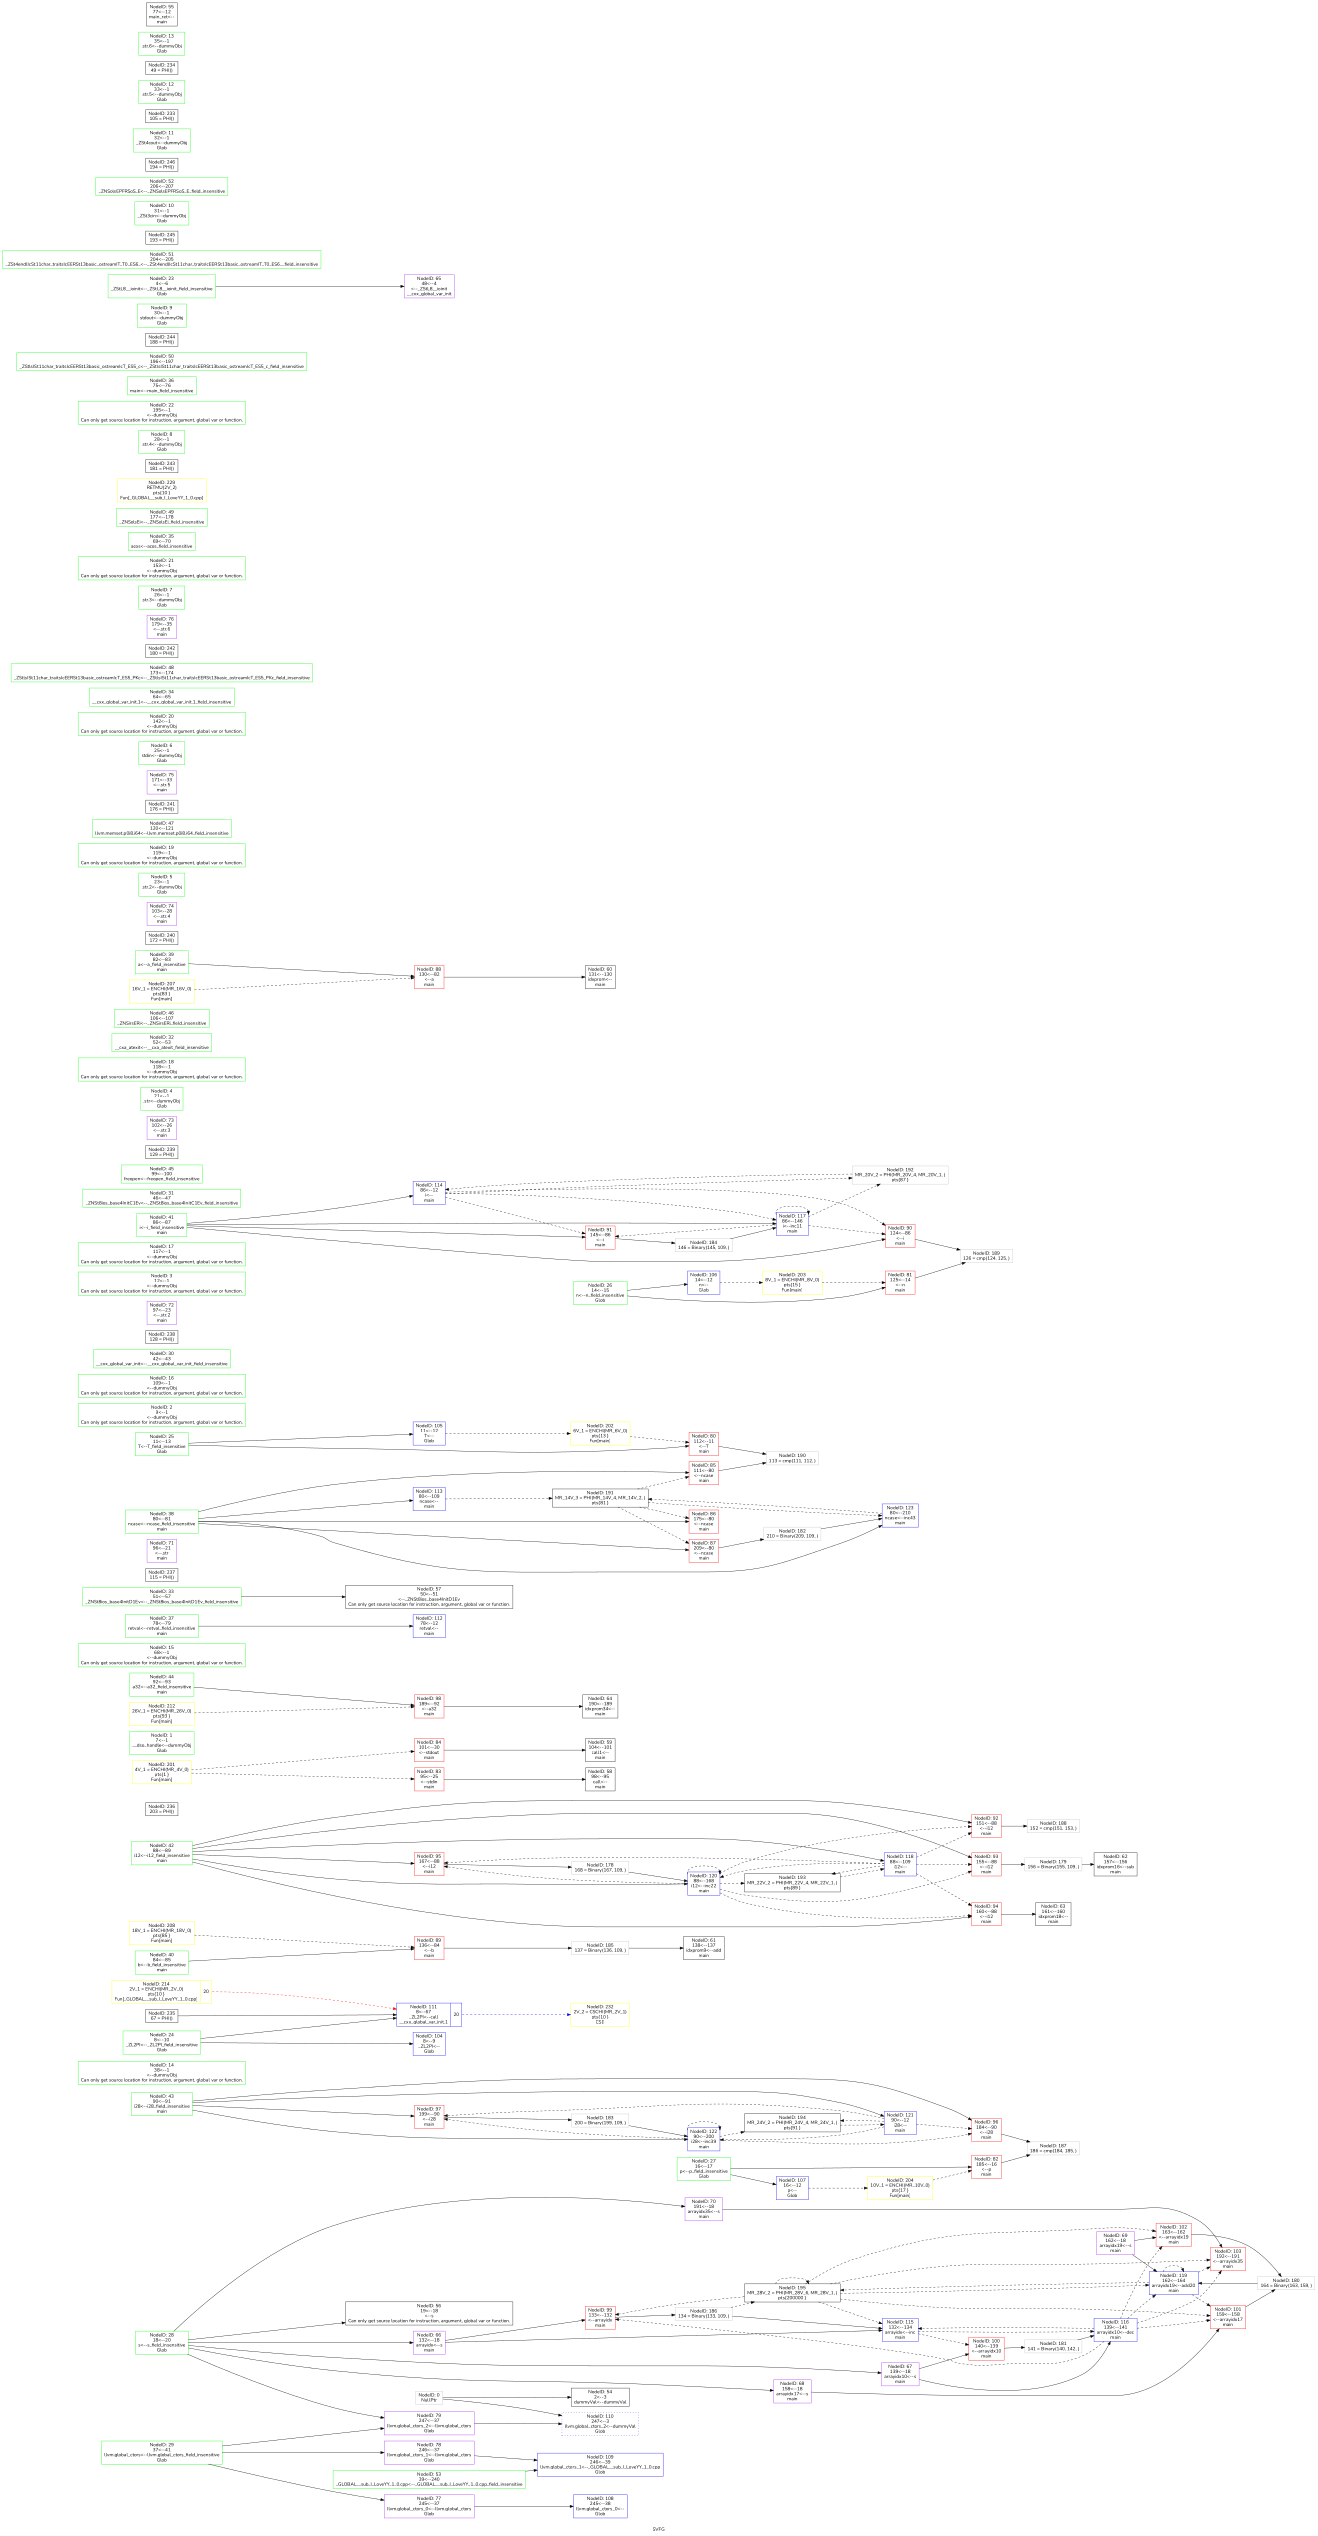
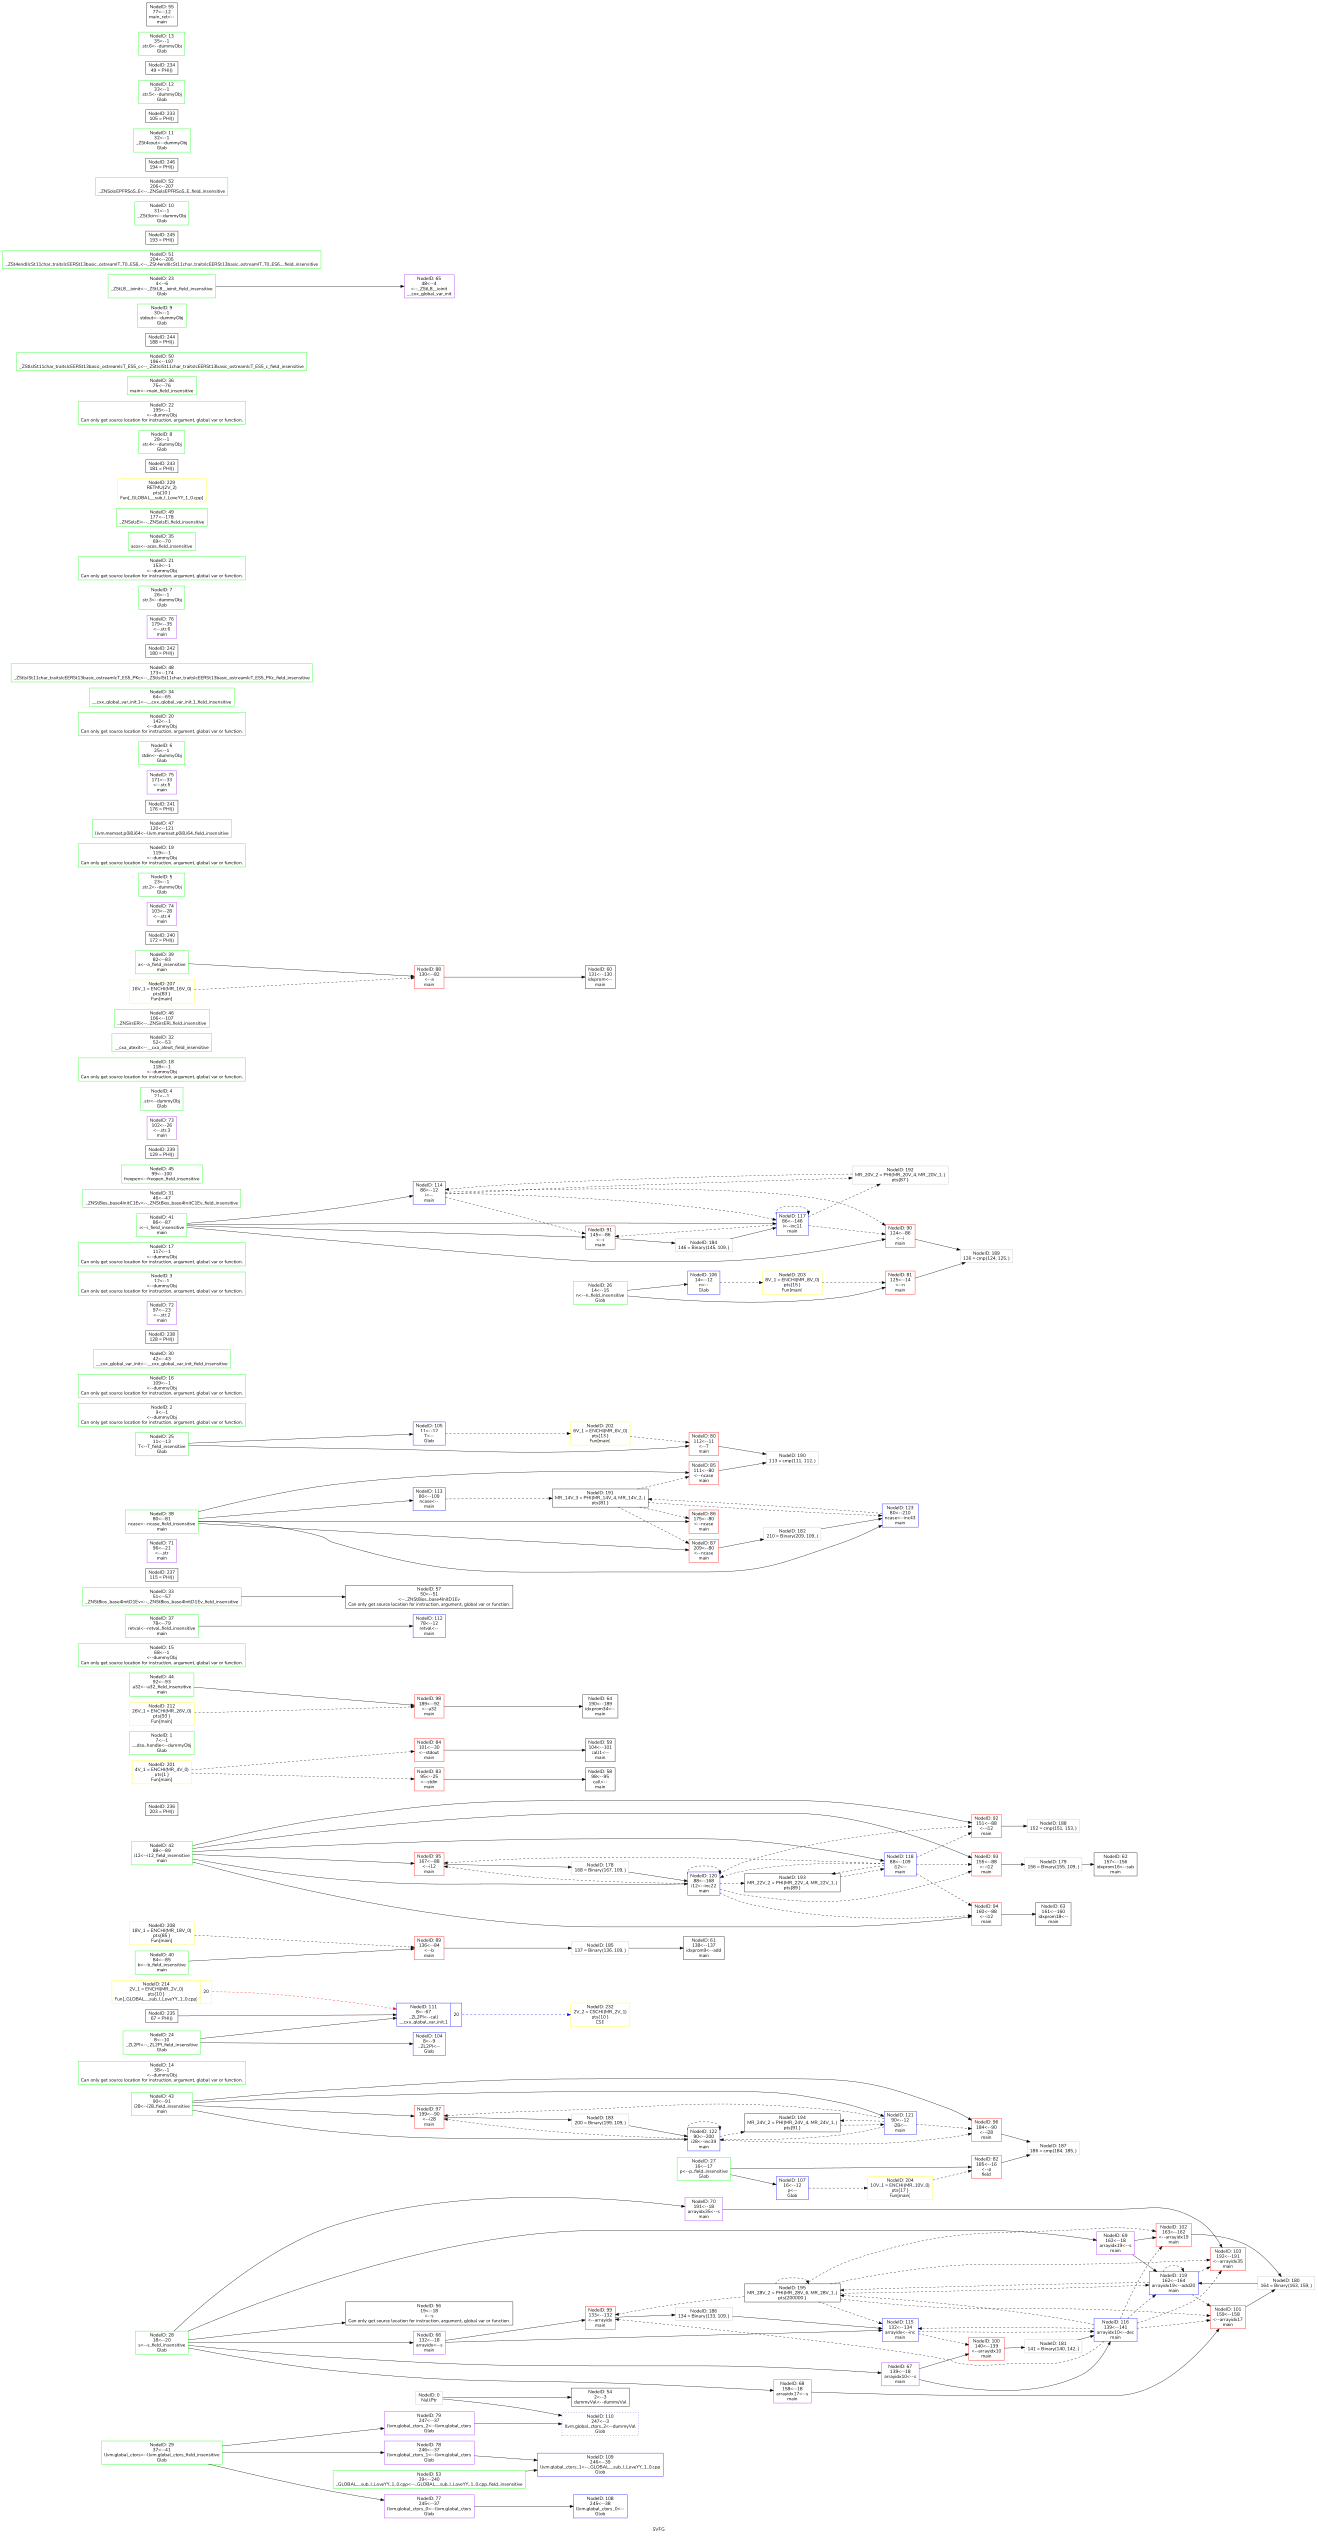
node "NodeID: 82": text "main" -> "field"
edge "NodeID: 186" -> "NodeID: 195": now "NodeID: 116" -> "NodeID: 195"
edge "NodeID: 28" -> "NodeID: 79": now "NodeID: 28" -> "NodeID: 69"
